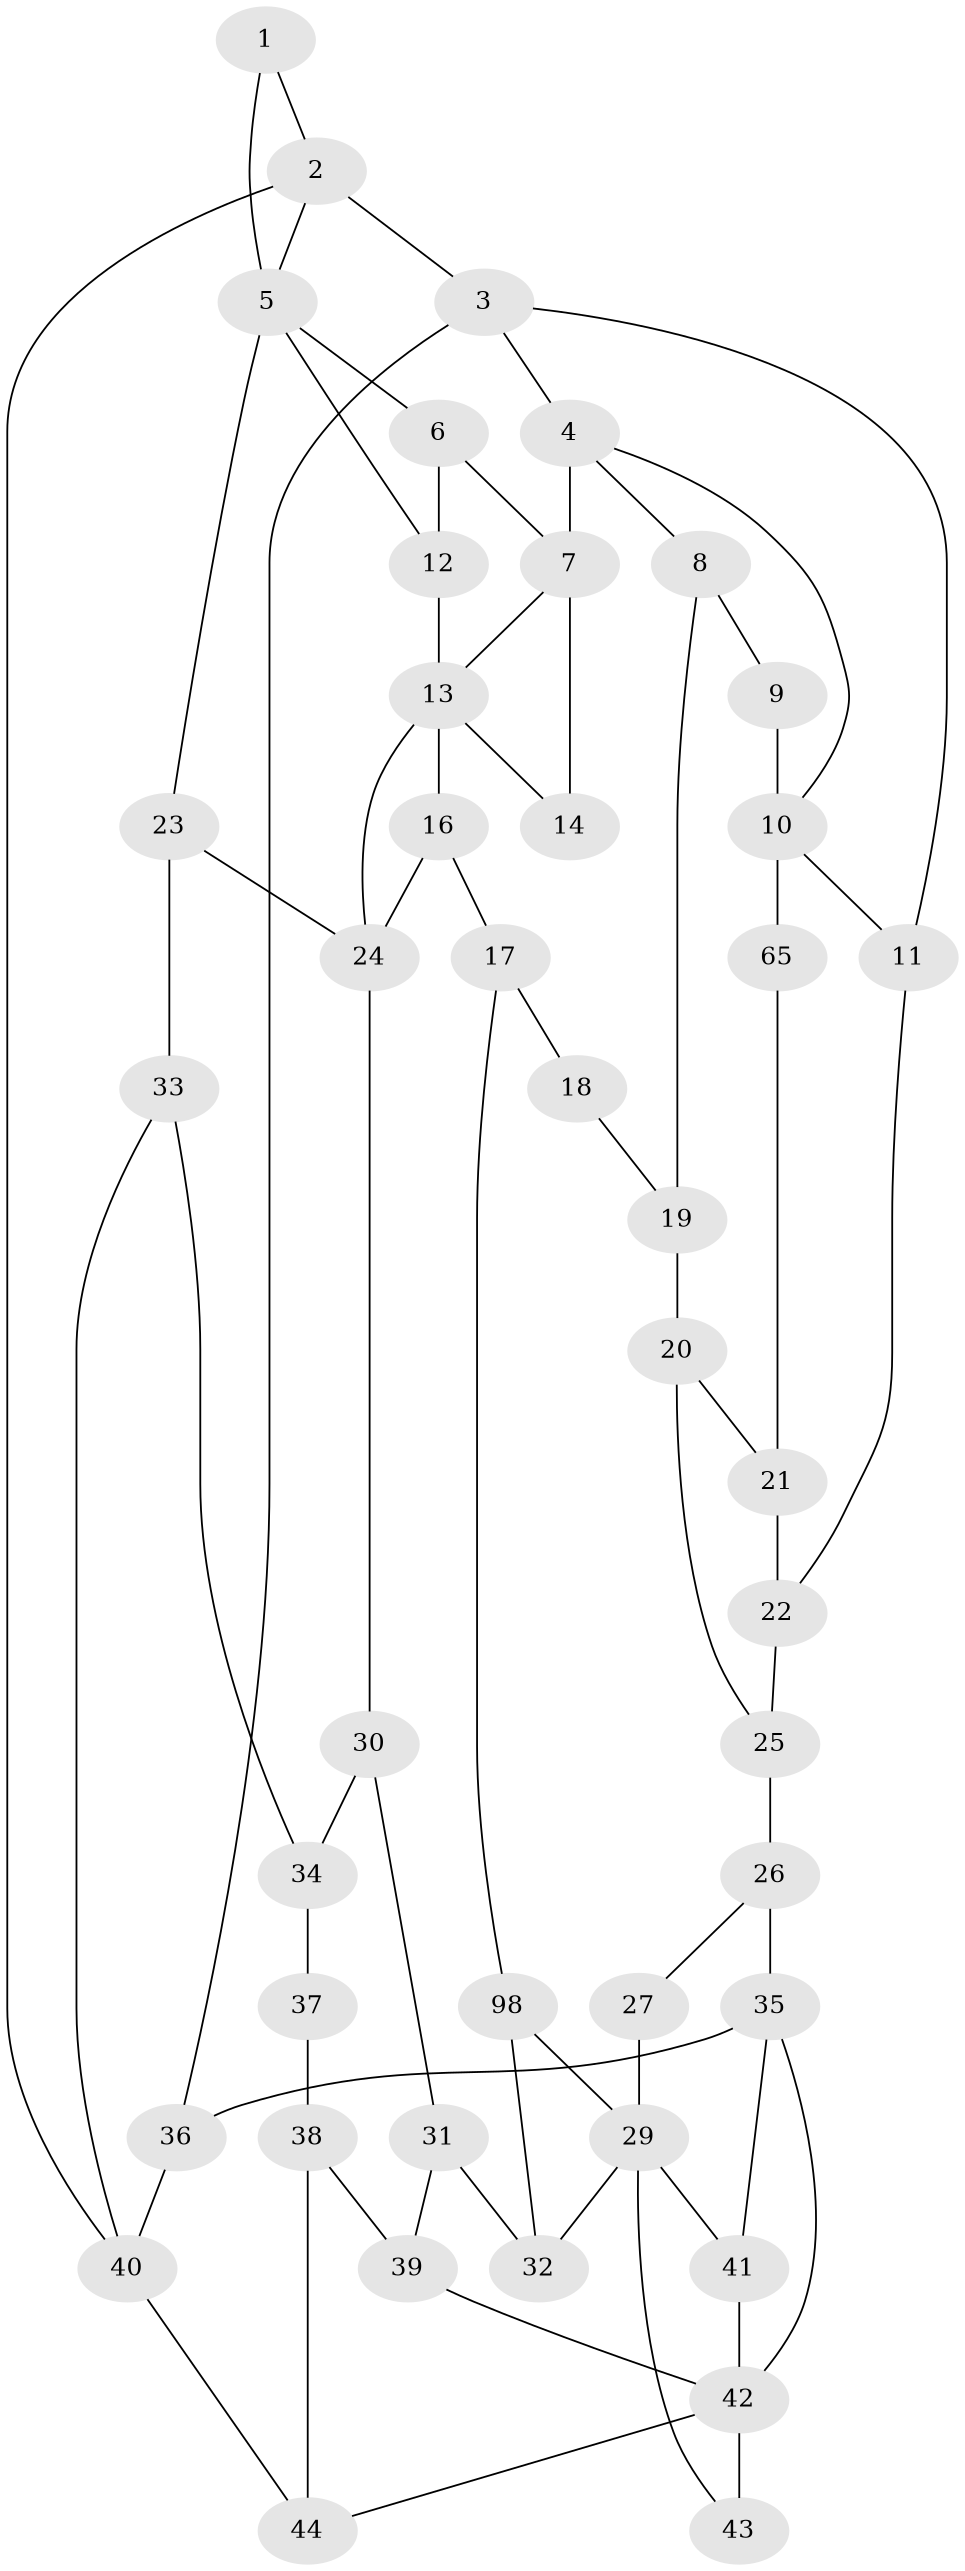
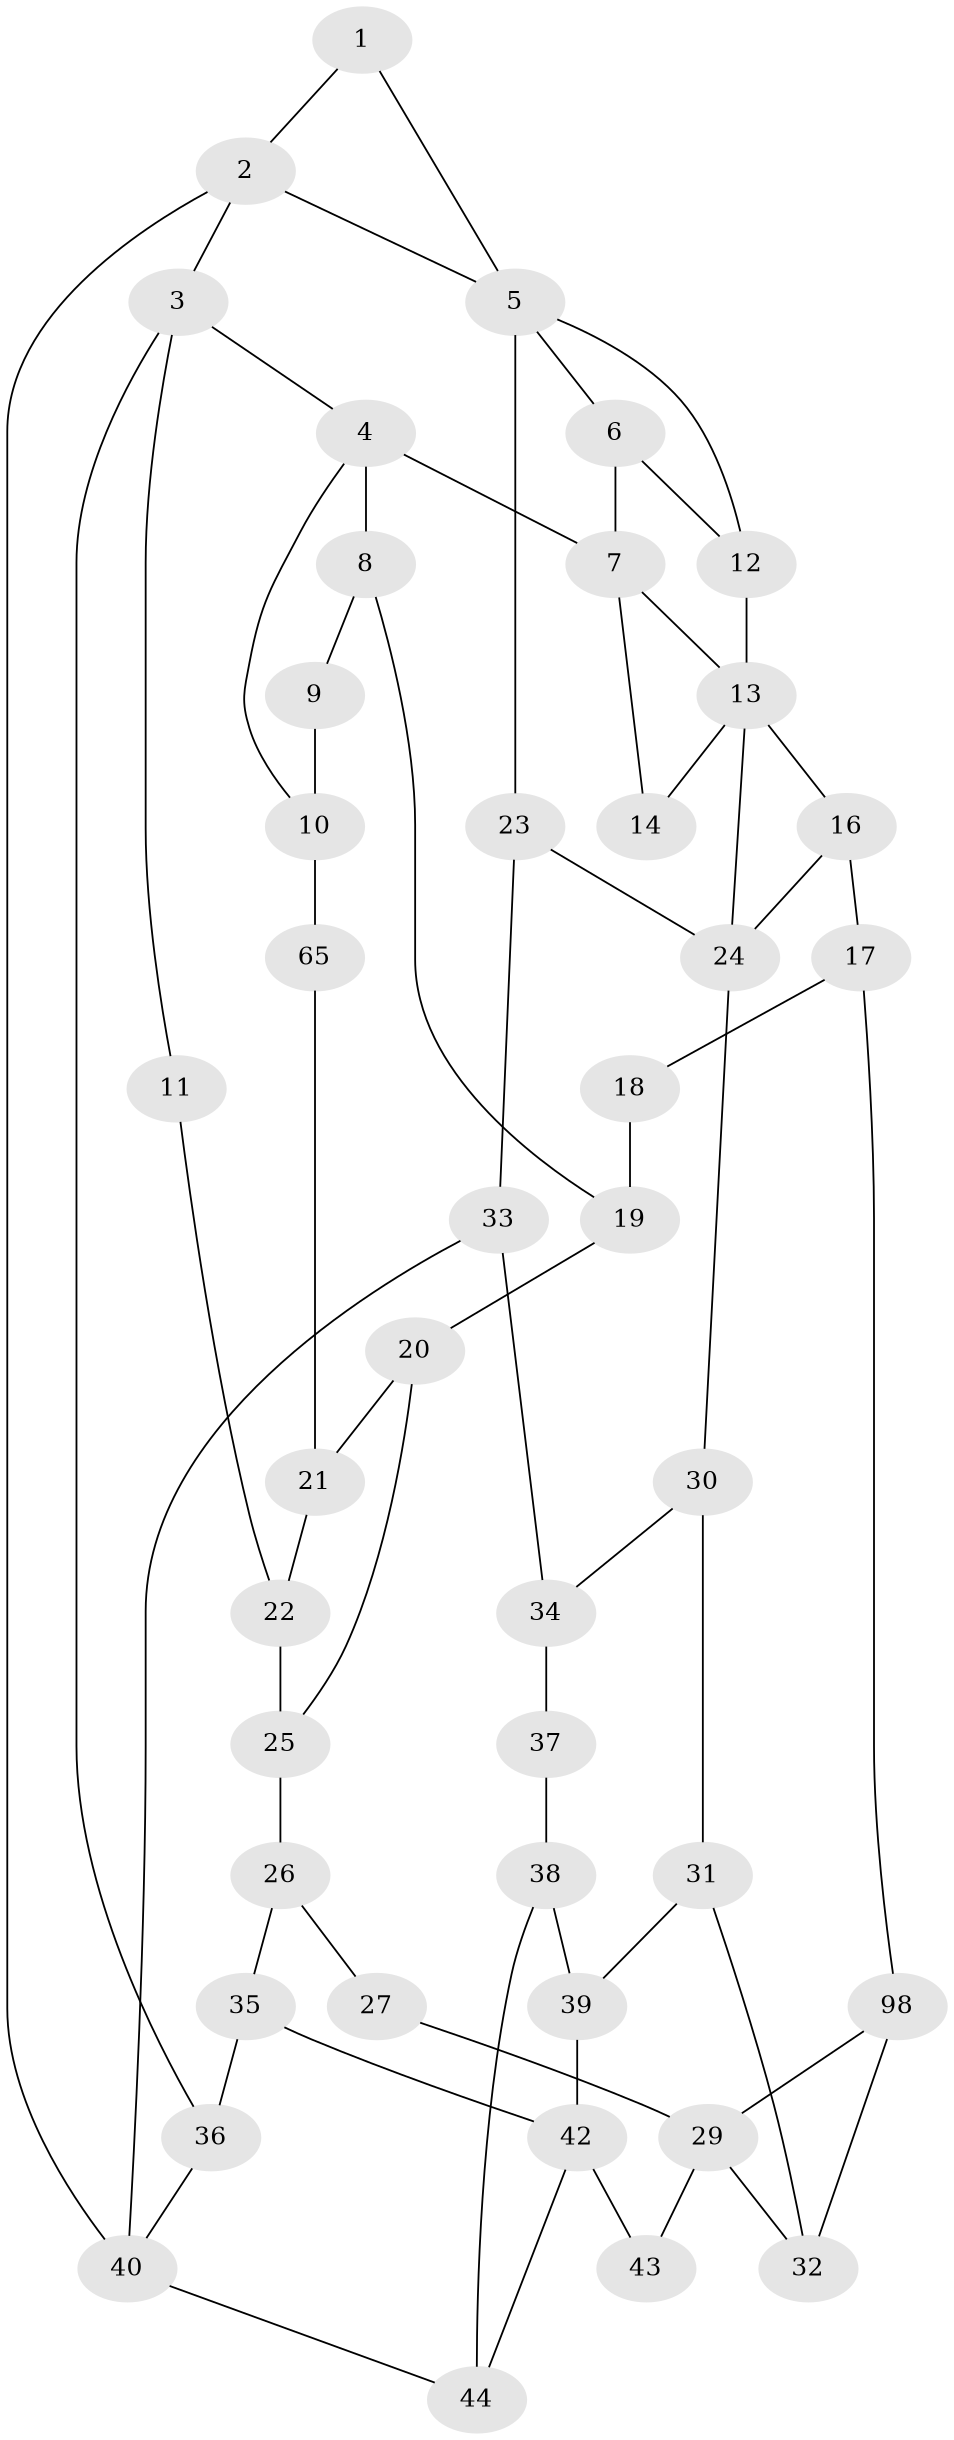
edge "10" -- "11": removed
node "41": removed
